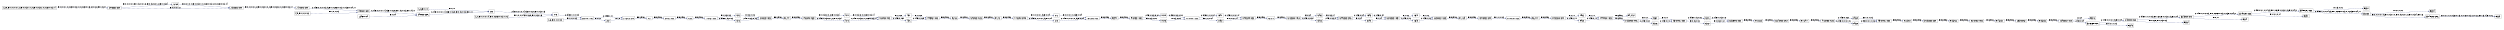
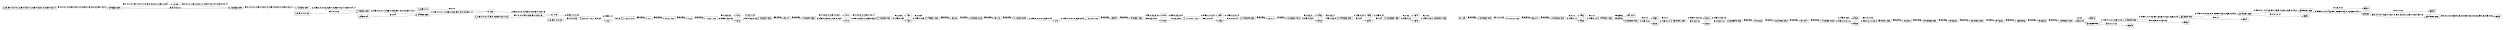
node "761A": removed
edge "1613AGCC...TGC" -> "1698A": label "E*01:09" -> "E*01:03:04"
edge "1865CCGA...GGA" -> "B7-1889": removed, label "Everything"
